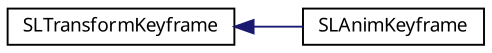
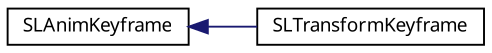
edge "SLAnimKeyframe" -> "SLTransformKeyframe": reversed
